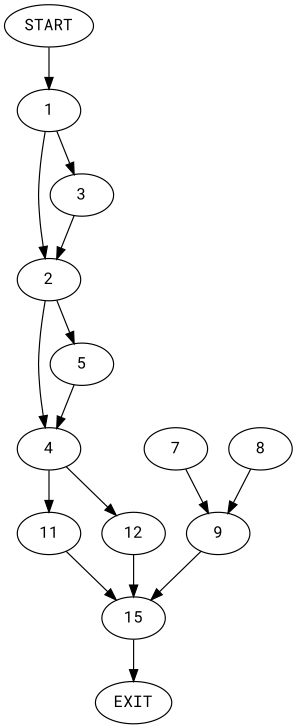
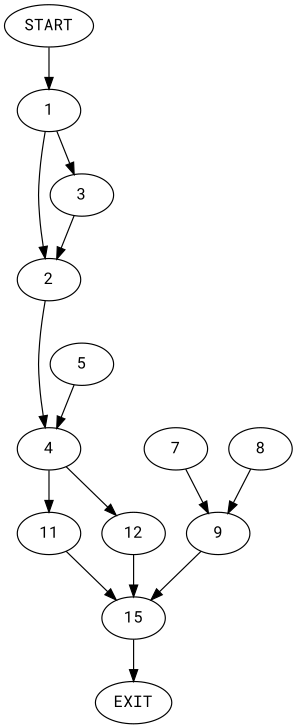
edge "2" -> "5": removed
